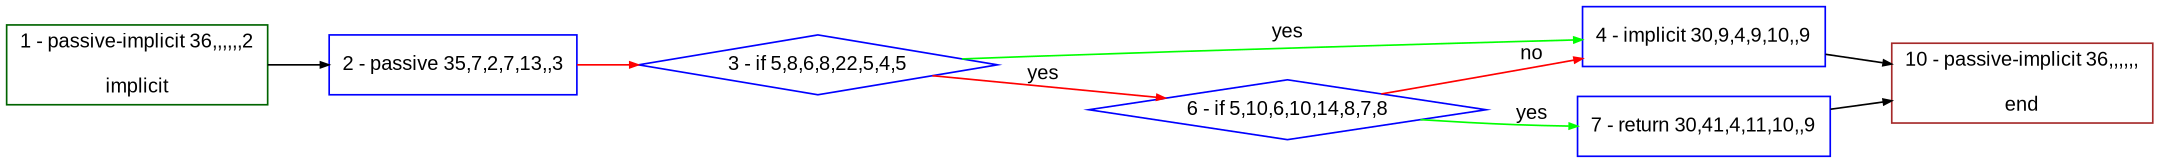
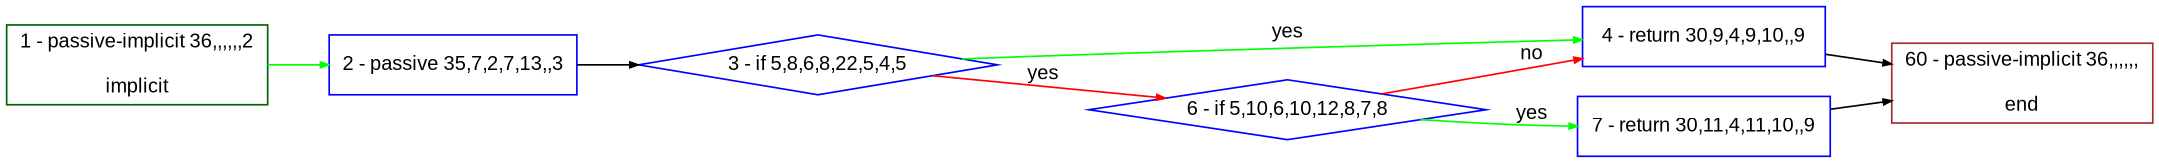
node "4 - implicit 30,9,4,9,10,,9": label "4 - implicit 30,9,4,9,10,,9" -> "4 - return 30,9,4,9,10,,9"
edge "1 - passive-implicit 36,,,,,,2 implicit" -> "2 - passive 35,7,2,7,13,,3": color #000000 -> #00ff00
edge "2 - passive 35,7,2,7,13,,3" -> "3 - if 5,8,6,8,22,5,4,5": color #ff0000 -> #000000
node "10 - passive-implicit 36,,,,,, end": label "10 - passive-implicit 36,,,,,, end" -> "60 - passive-implicit 36,,,,,, end"
node "6 - if 5,10,6,10,14,8,7,8": label "6 - if 5,10,6,10,14,8,7,8" -> "6 - if 5,10,6,10,12,8,7,8"
node "7 - return 30,41,4,11,10,,9": label "7 - return 30,41,4,11,10,,9" -> "7 - return 30,11,4,11,10,,9"
